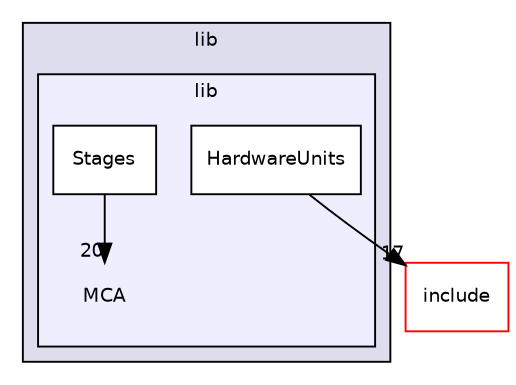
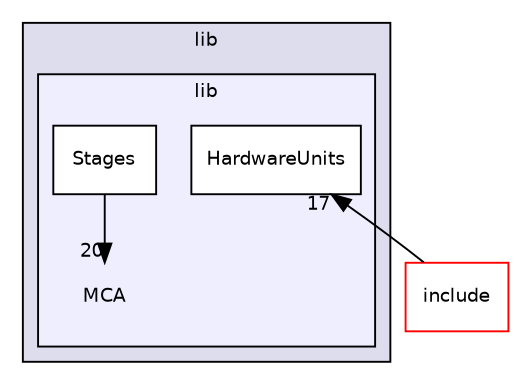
edge "HardwareUnits" -> "include": reversed
